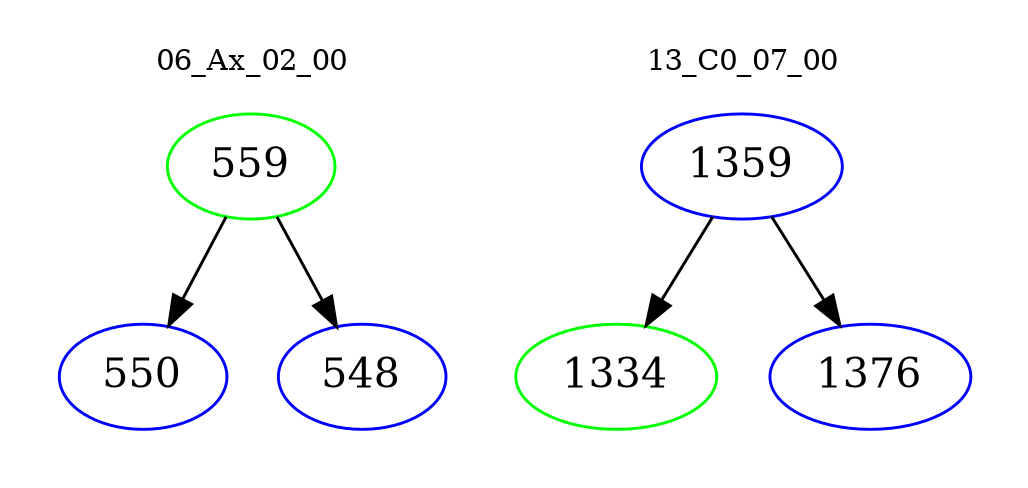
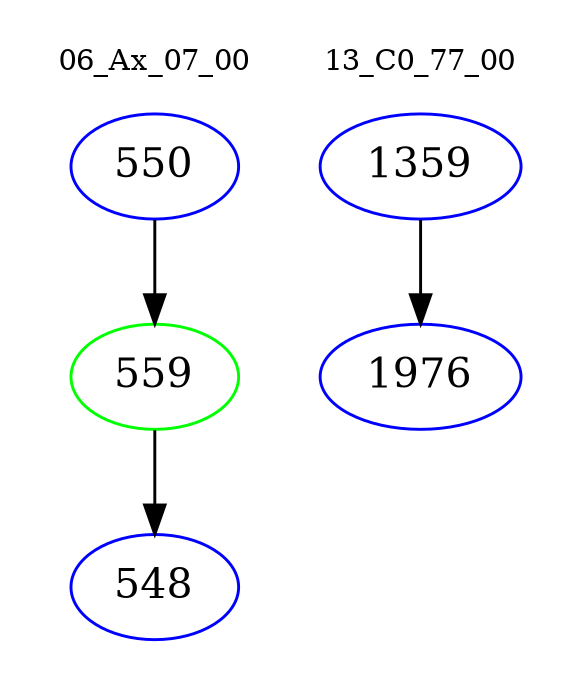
cluster "06_Ax_02_00": label "06_Ax_02_00" -> "06_Ax_07_00"
cluster "13_C0_07_00": label "13_C0_07_00" -> "13_C0_77_00"
edge "559" -> "550": reversed
node "1334": removed
node "1376": label "1376" -> "1976"
